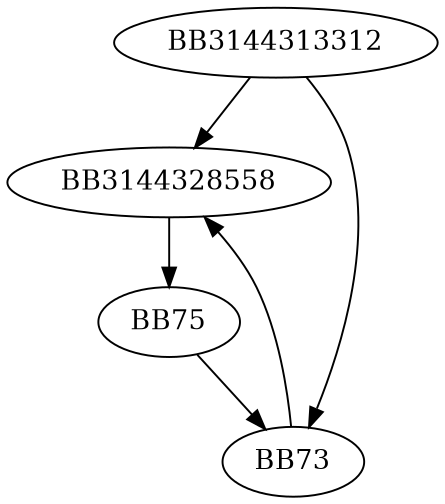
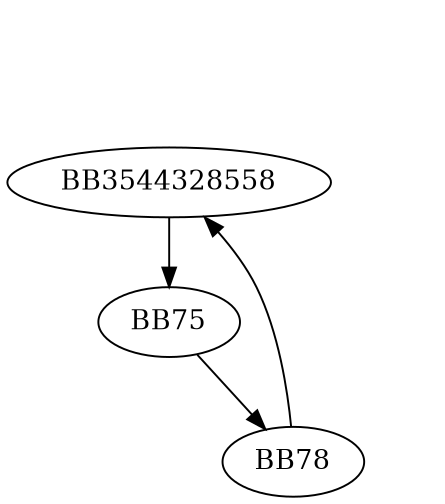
node "BB3144313312": removed
node "BB3144328558": label "BB3144328558" -> "BB3544328558"
node "BB73": label "BB73" -> "BB78"
